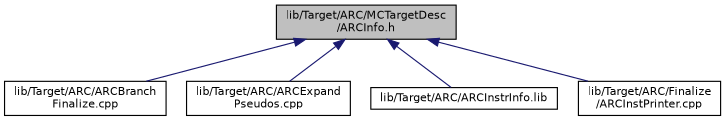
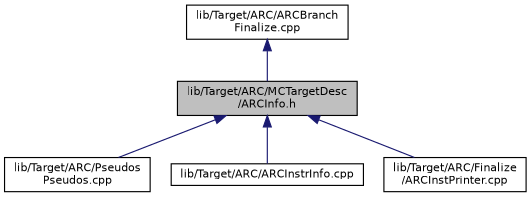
edge "lib/Target/ARC/ARCBranch Finalize.cpp" -> "lib/Target/ARC/MCTargetDesc /ARCInfo.h": reversed
node "lib/Target/ARC/ARCExpand Pseudos.cpp": label "lib/Target/ARC/ARCExpand Pseudos.cpp" -> "lib/Target/ARC/Pseudos Pseudos.cpp"
node "lib/Target/ARC/ARCInstrInfo.lib": label "lib/Target/ARC/ARCInstrInfo.lib" -> "lib/Target/ARC/ARCInstrInfo.cpp"
